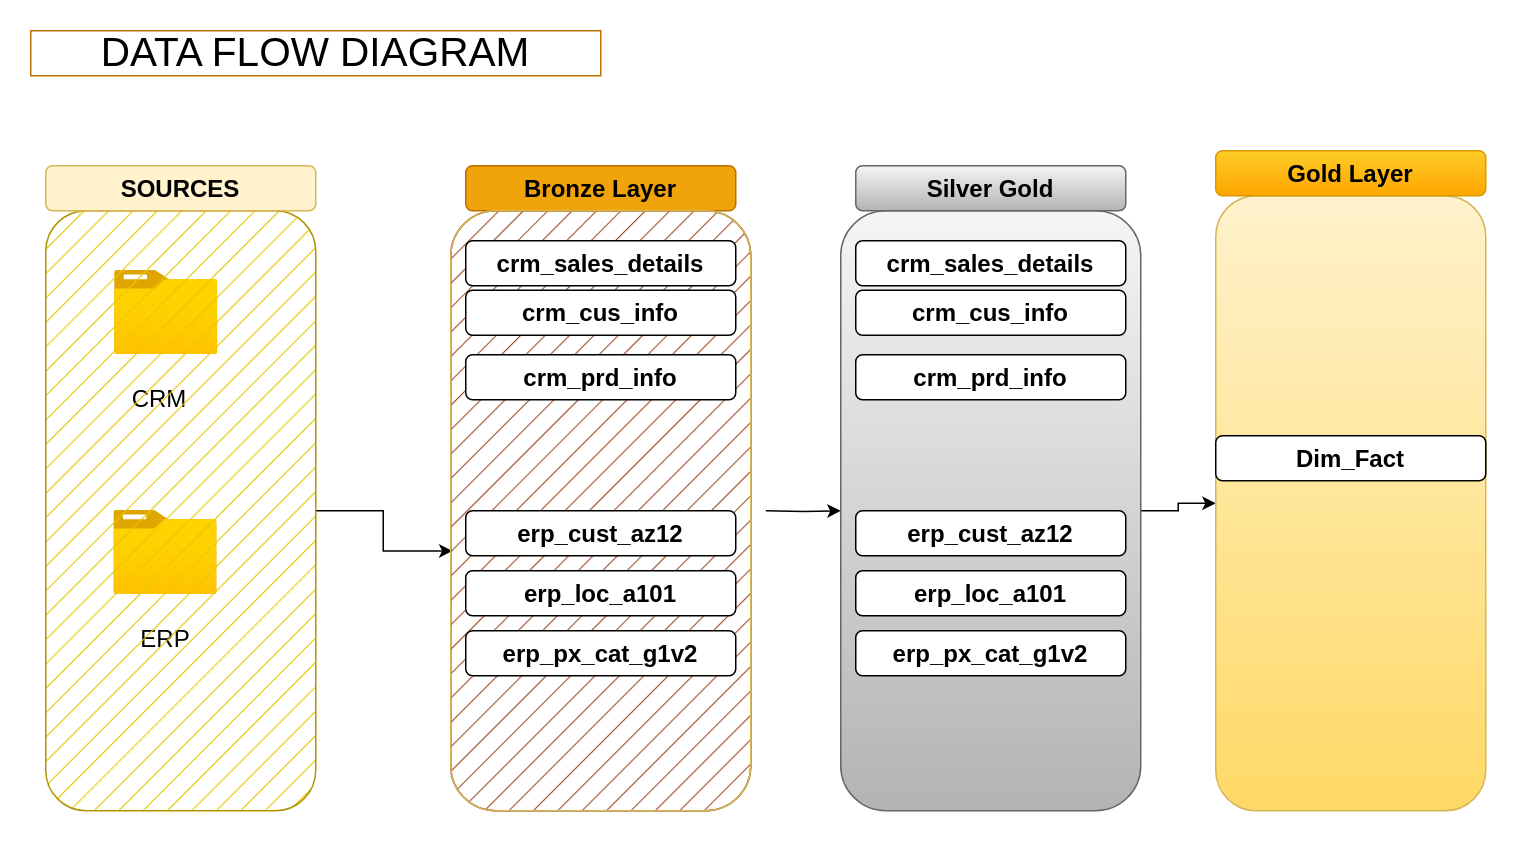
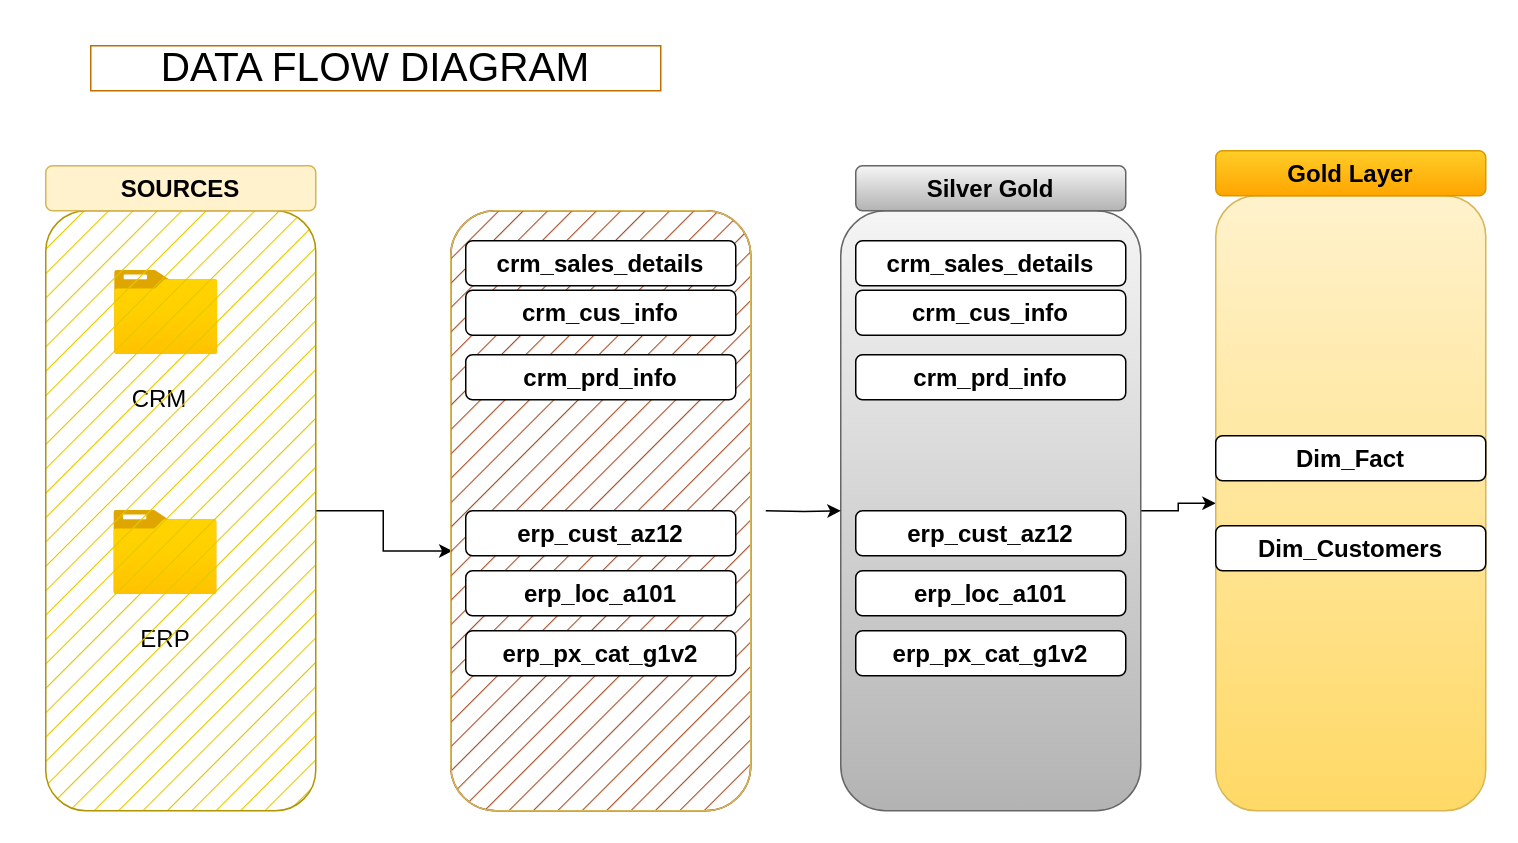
node "DATA FLOW DIAGRAM": moved (316, 53) -> (376, 68)
node "Bronze Layer": removed
node "Dim_Customers": added
